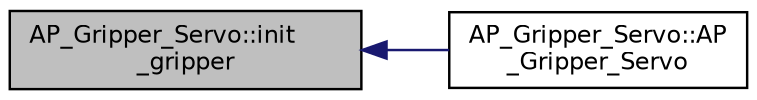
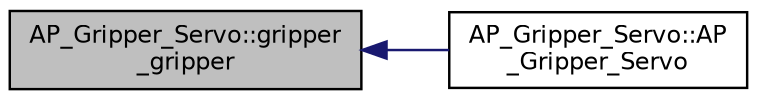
node "AP_Gripper_Servo::init _gripper": label "AP_Gripper_Servo::init _gripper" -> "AP_Gripper_Servo::gripper _gripper"
